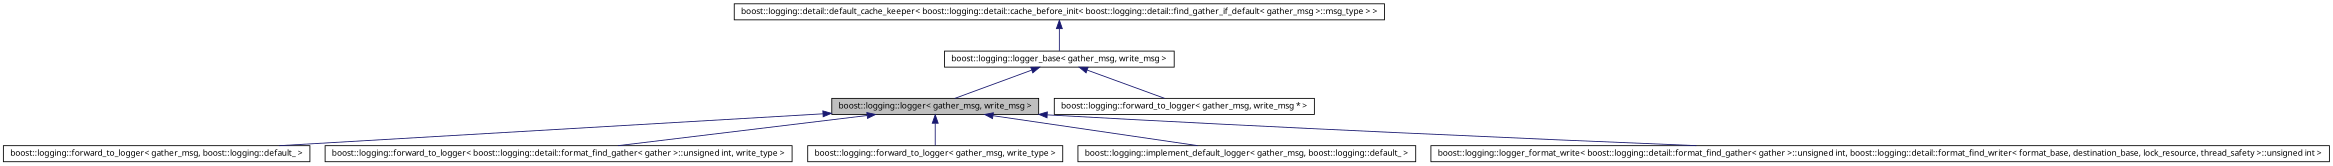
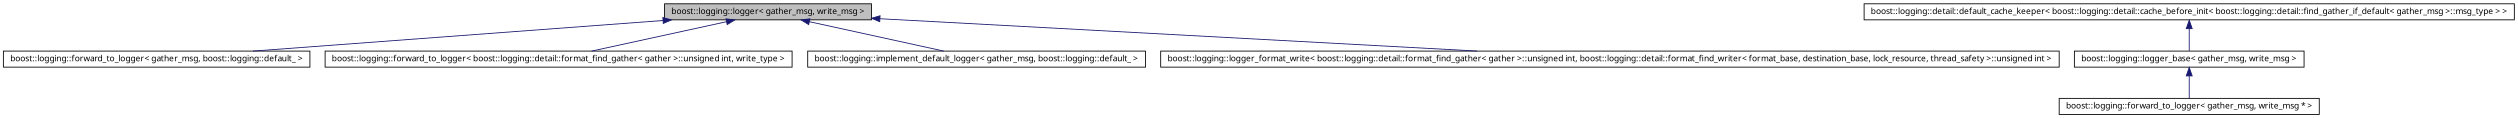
edge "boost::logging::logger< gather_msg, write_msg >" -> "boost::logging::logger_base< gather_msg, write_msg >": removed
node "boost::logging::forward_to_logger< gather_msg, write_type >": removed
